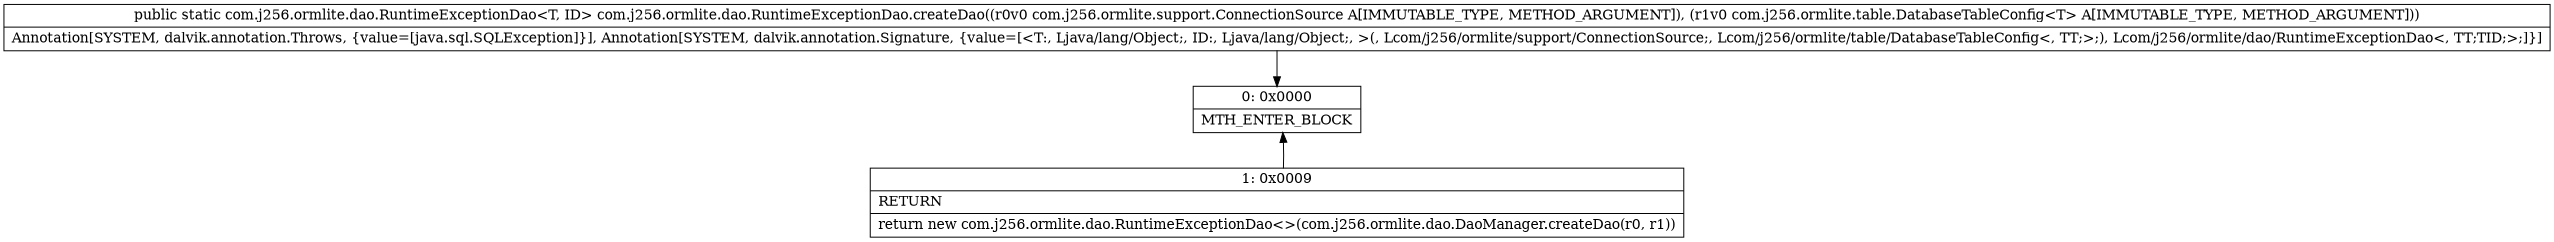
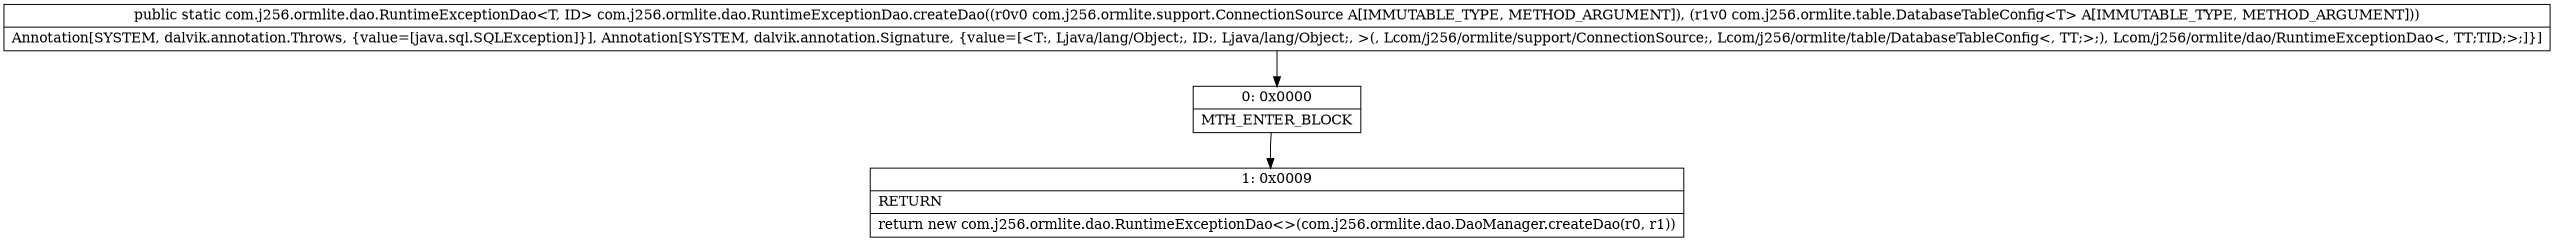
edge "1: 0x0009" -> "0: 0x0000": reversed
